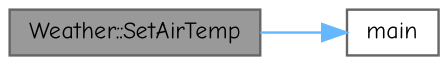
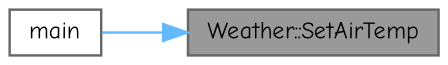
edge "Weather::SetAirTemp" -> "main": reversed
